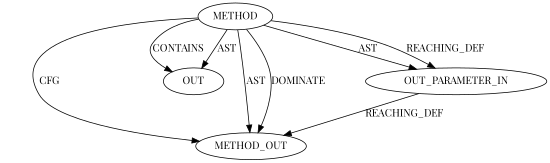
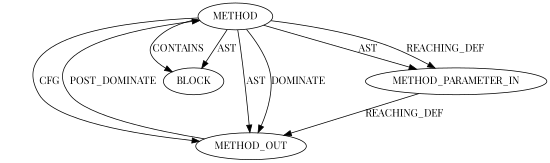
node "OUT": label "OUT" -> "BLOCK"
node "OUT_PARAMETER_IN": label "OUT_PARAMETER_IN" -> "METHOD_PARAMETER_IN"
edge "METHOD_OUT" -> "METHOD": added, label "POST_DOMINATE"
